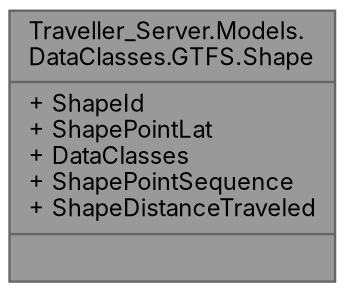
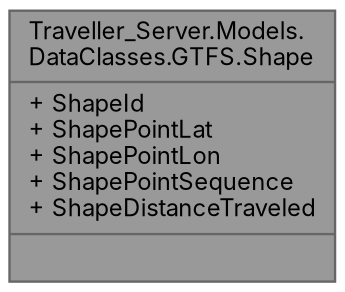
node "Traveller_Server.Models.": text "+ DataClasses" -> "+ ShapePointLon"
